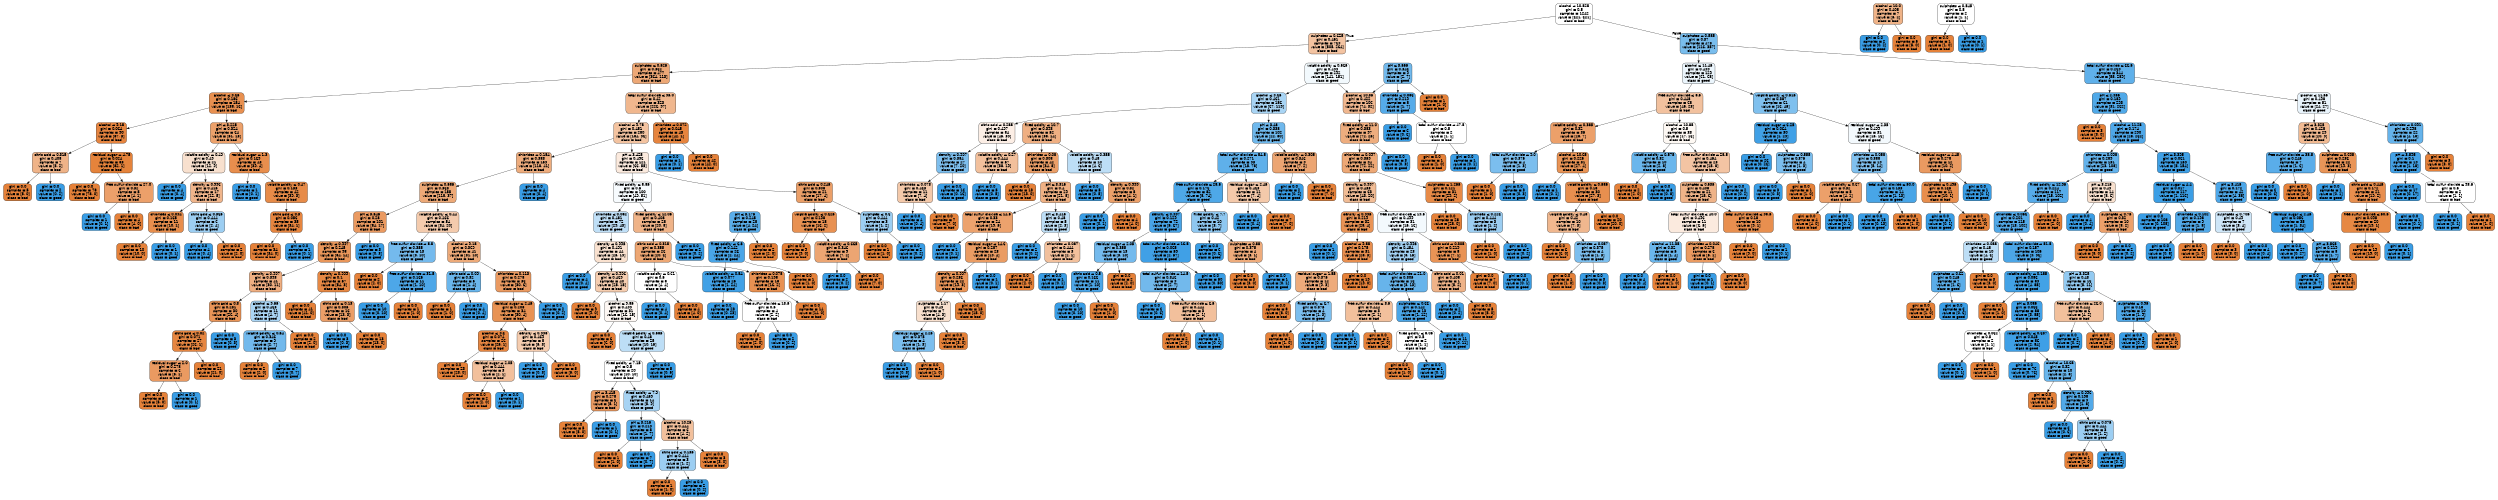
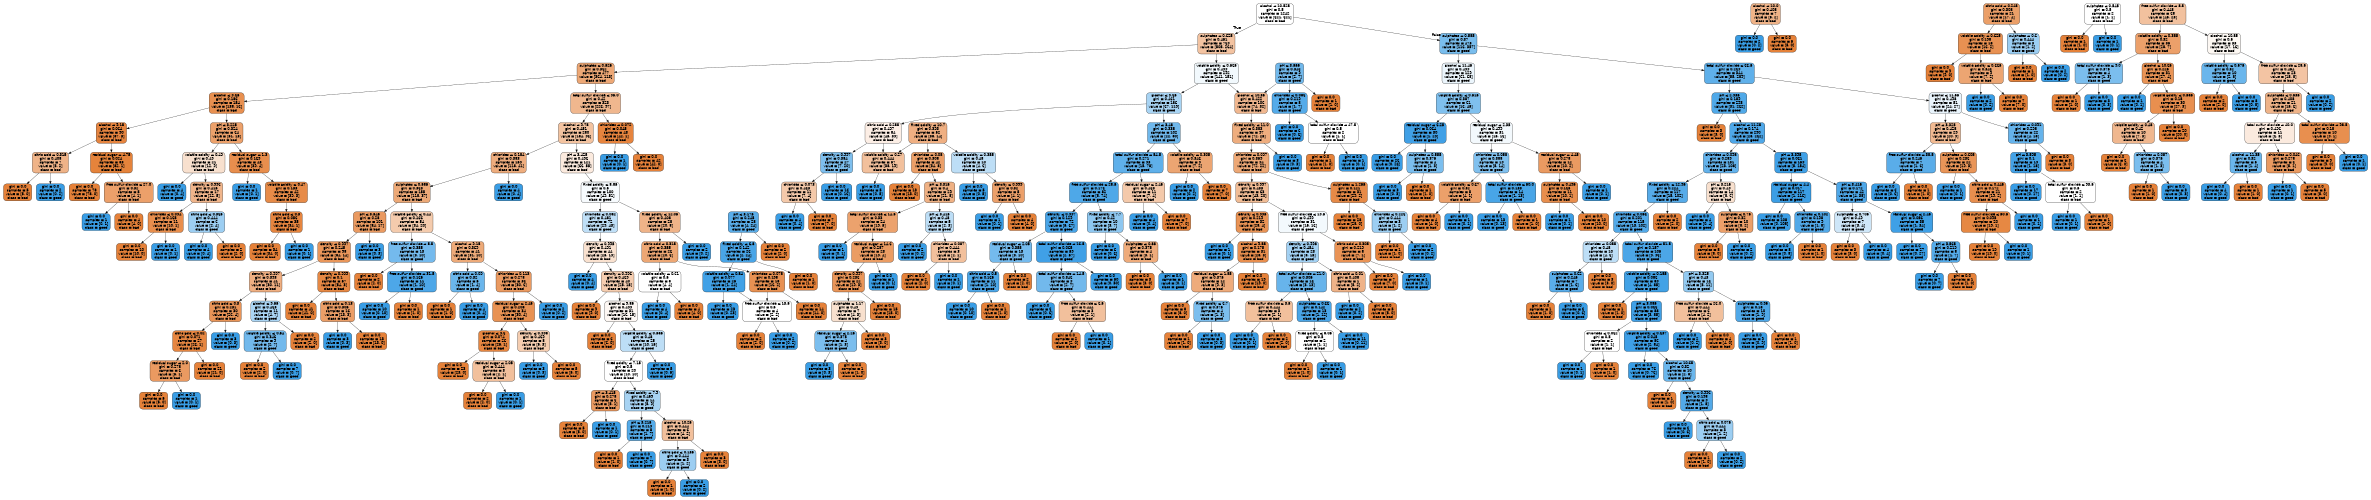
edge "alcohol ≤ 11.45" -> "free sulfur dioxide ≤ 8.5": removed
edge "pH ≤ 3.425" -> "citric acid ≤ 0.245": removed
node "citric acid ≤ 0.5": text "gini = 0.166" -> "gini = 0.165"
